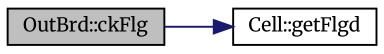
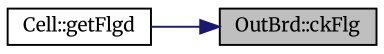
edge "OutBrd::ckFlg" -> "Cell::getFlgd": reversed
